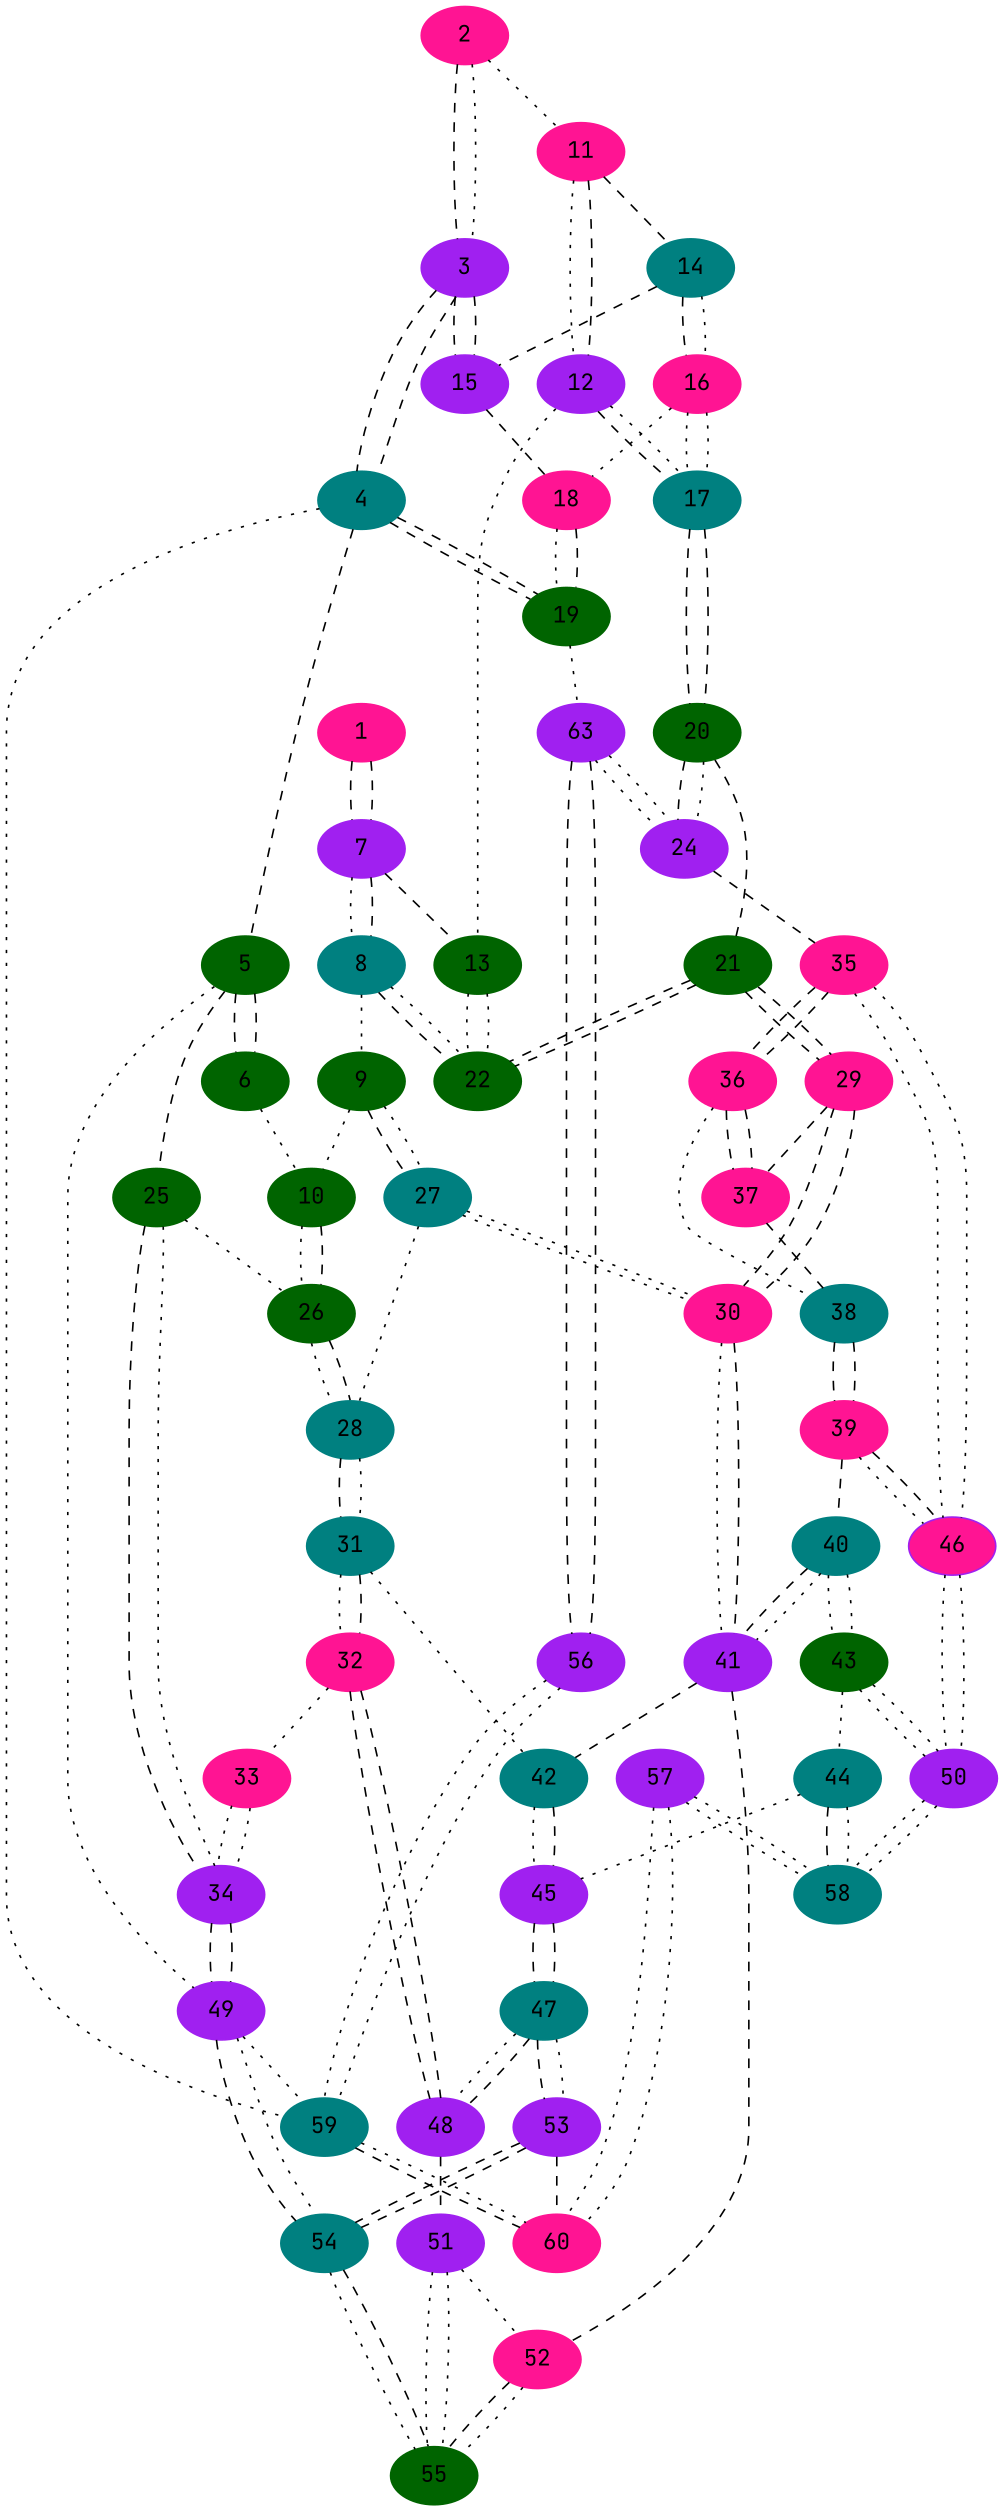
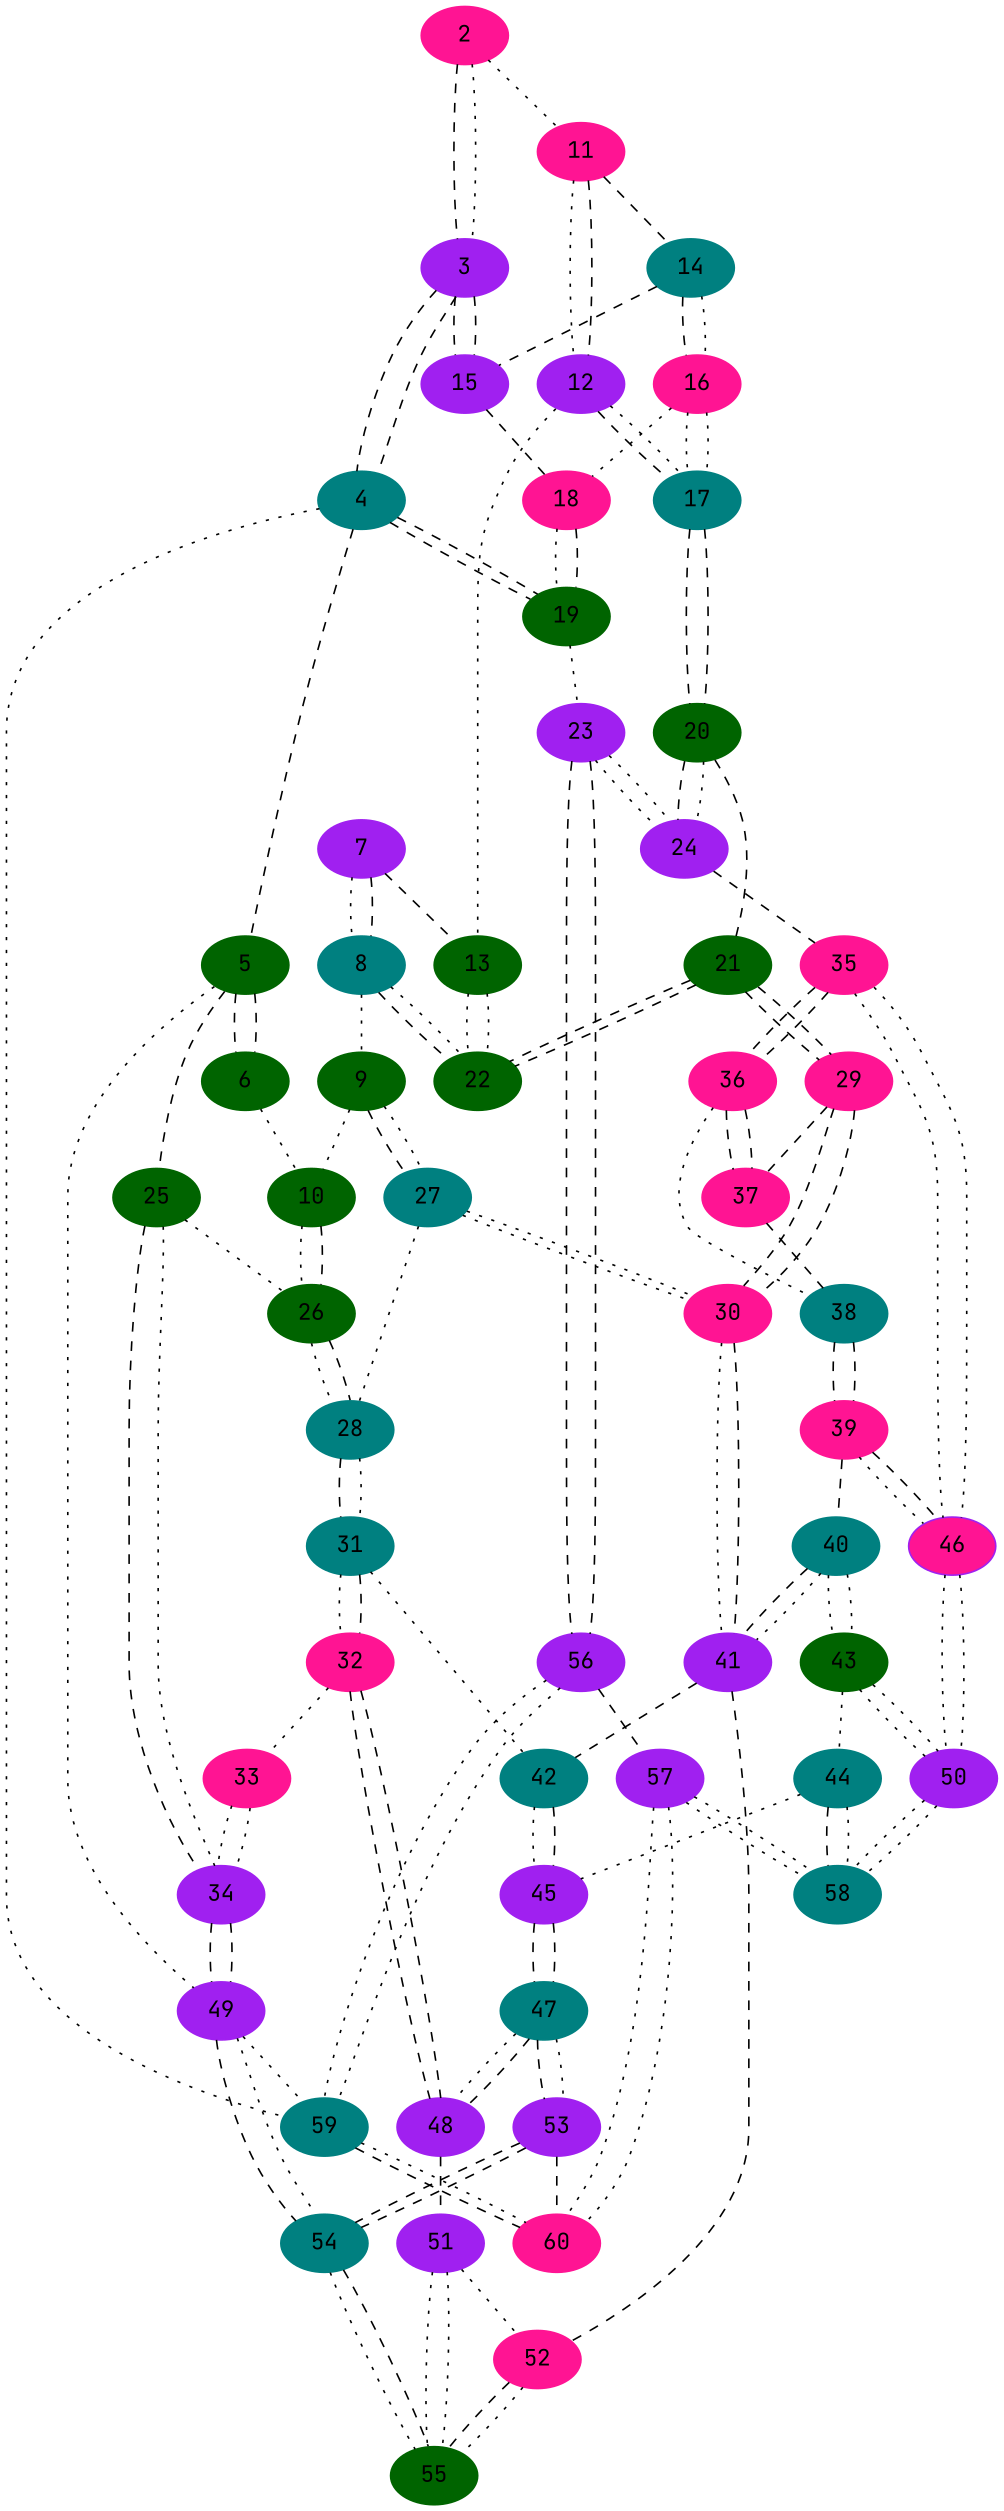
node "1": removed
node "63": label "63" -> "23"
edge "56" -- "57": added
